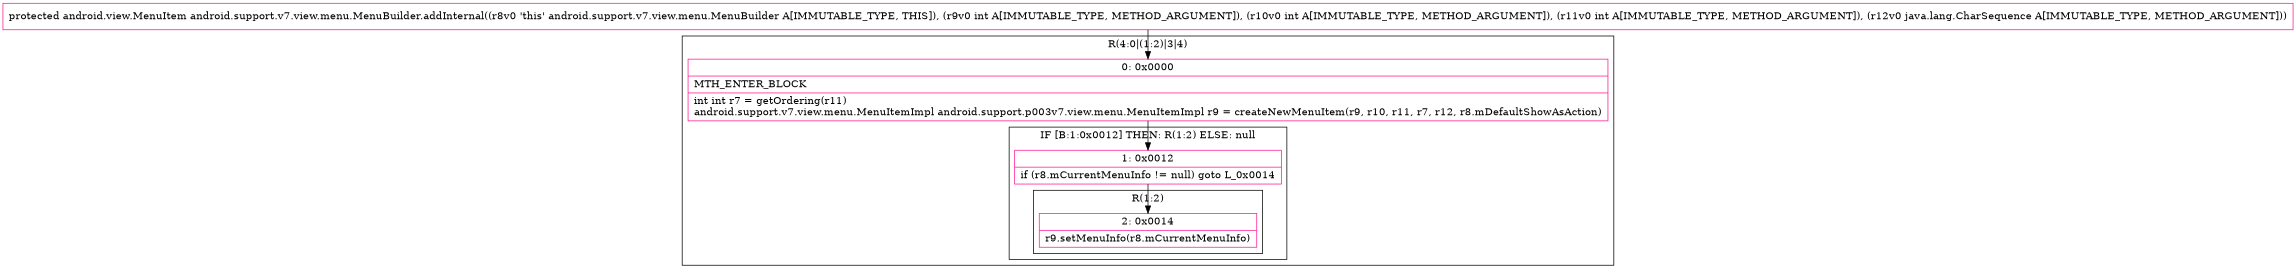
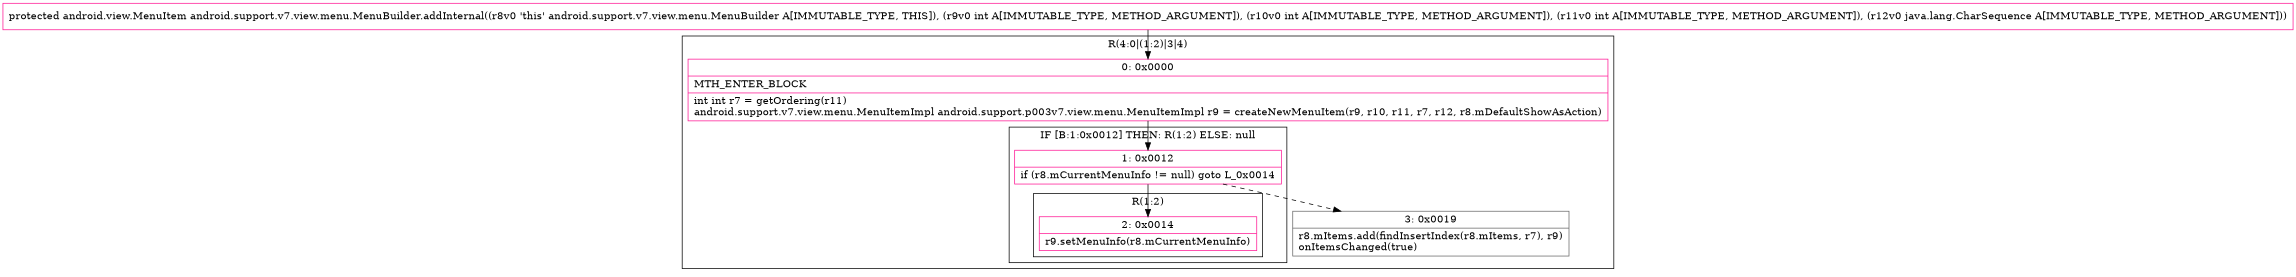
node "3: 0x0019": added
